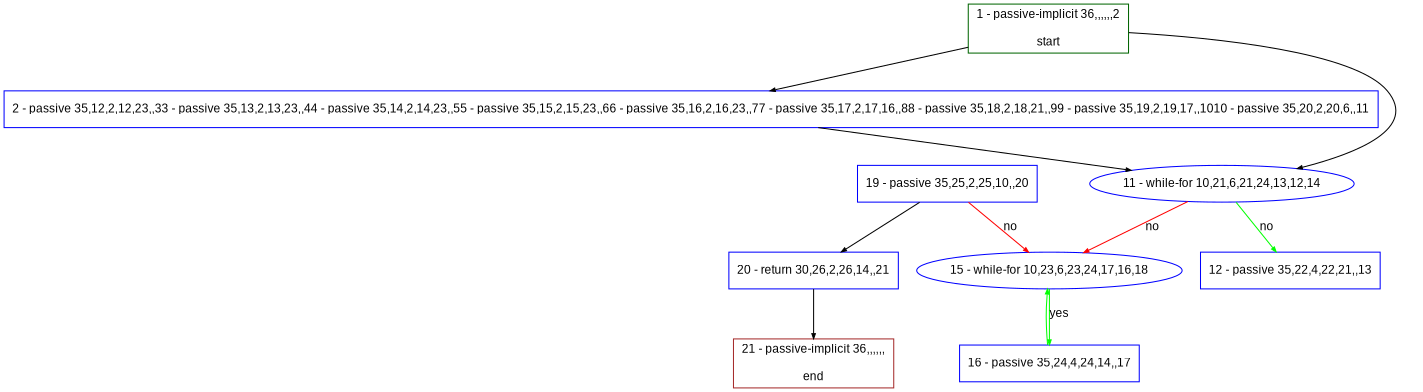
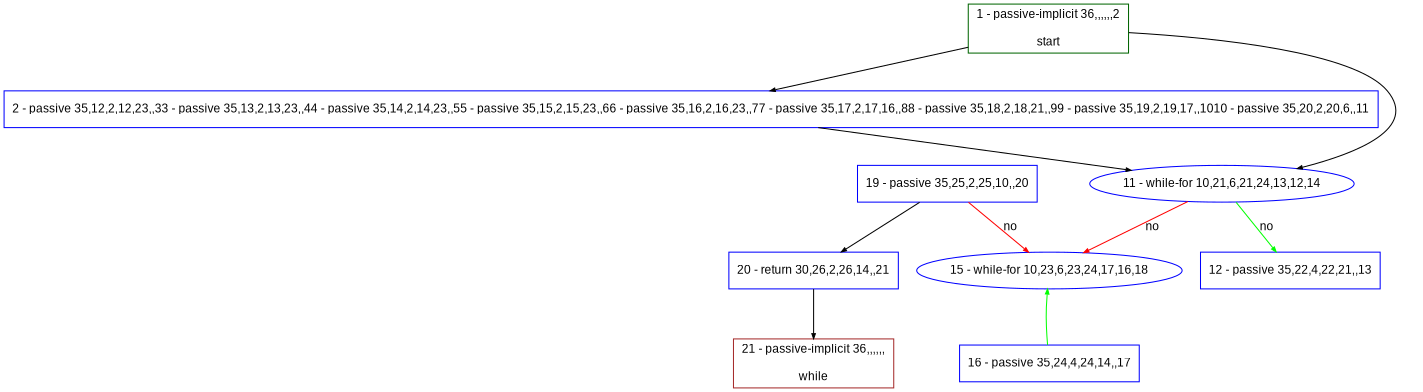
edge "15 - while-for 10,23,6,23,24,17,16,18" -> "16 - passive 35,24,4,24,14,,17": removed, label "yes"
node "21 - passive-implicit 36,,,,,, end": label "21 - passive-implicit 36,,,,,, end" -> "21 - passive-implicit 36,,,,,, while"
